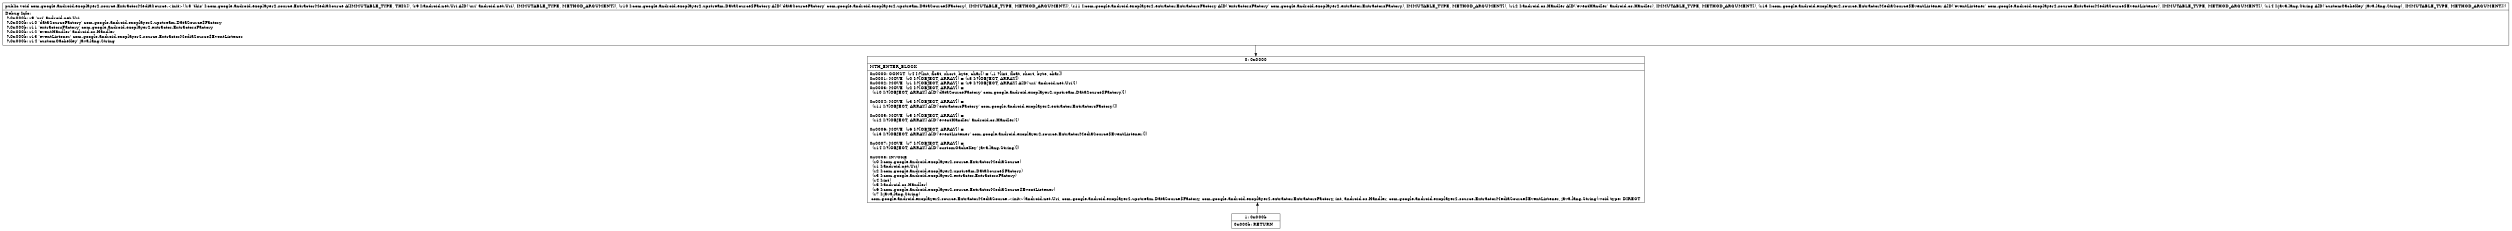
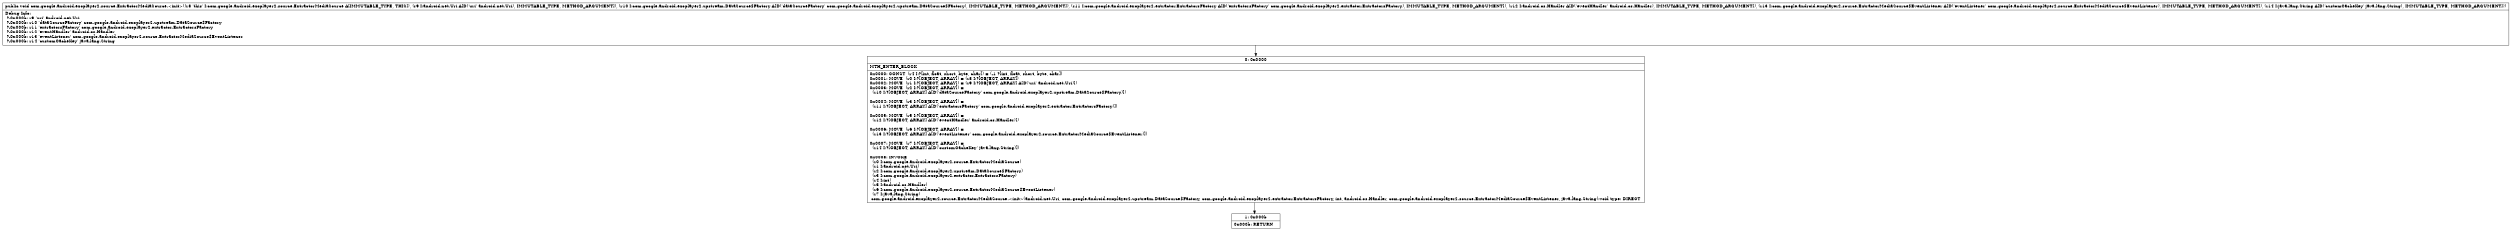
edge "1: 0x000b" -> "0: 0x0000": reversed
